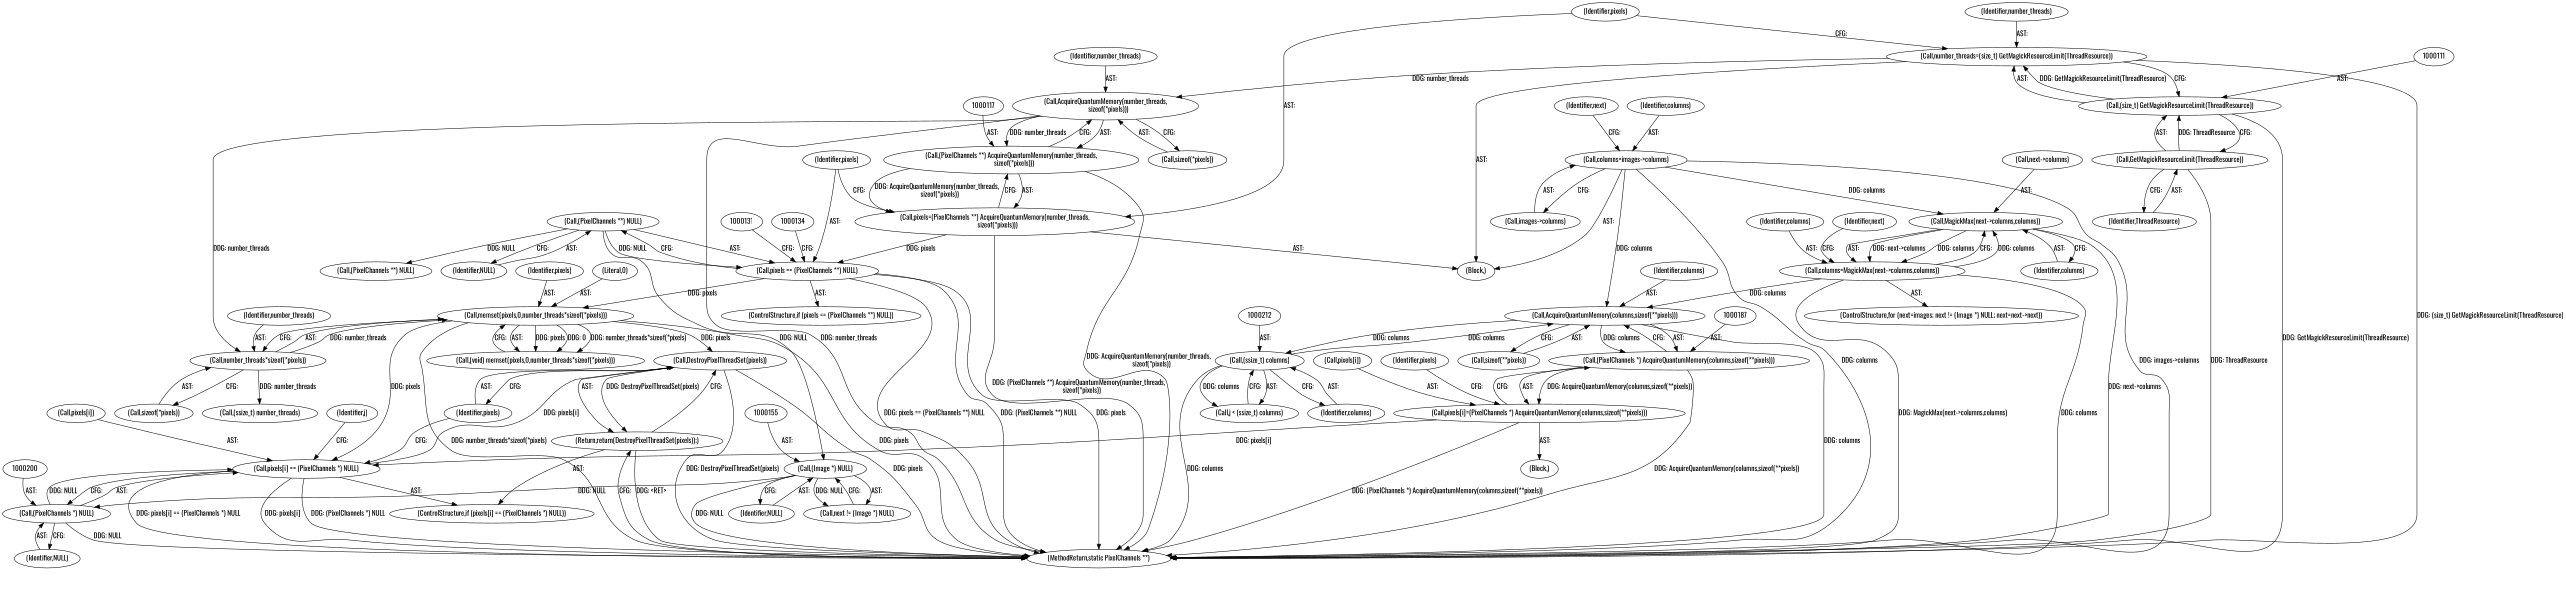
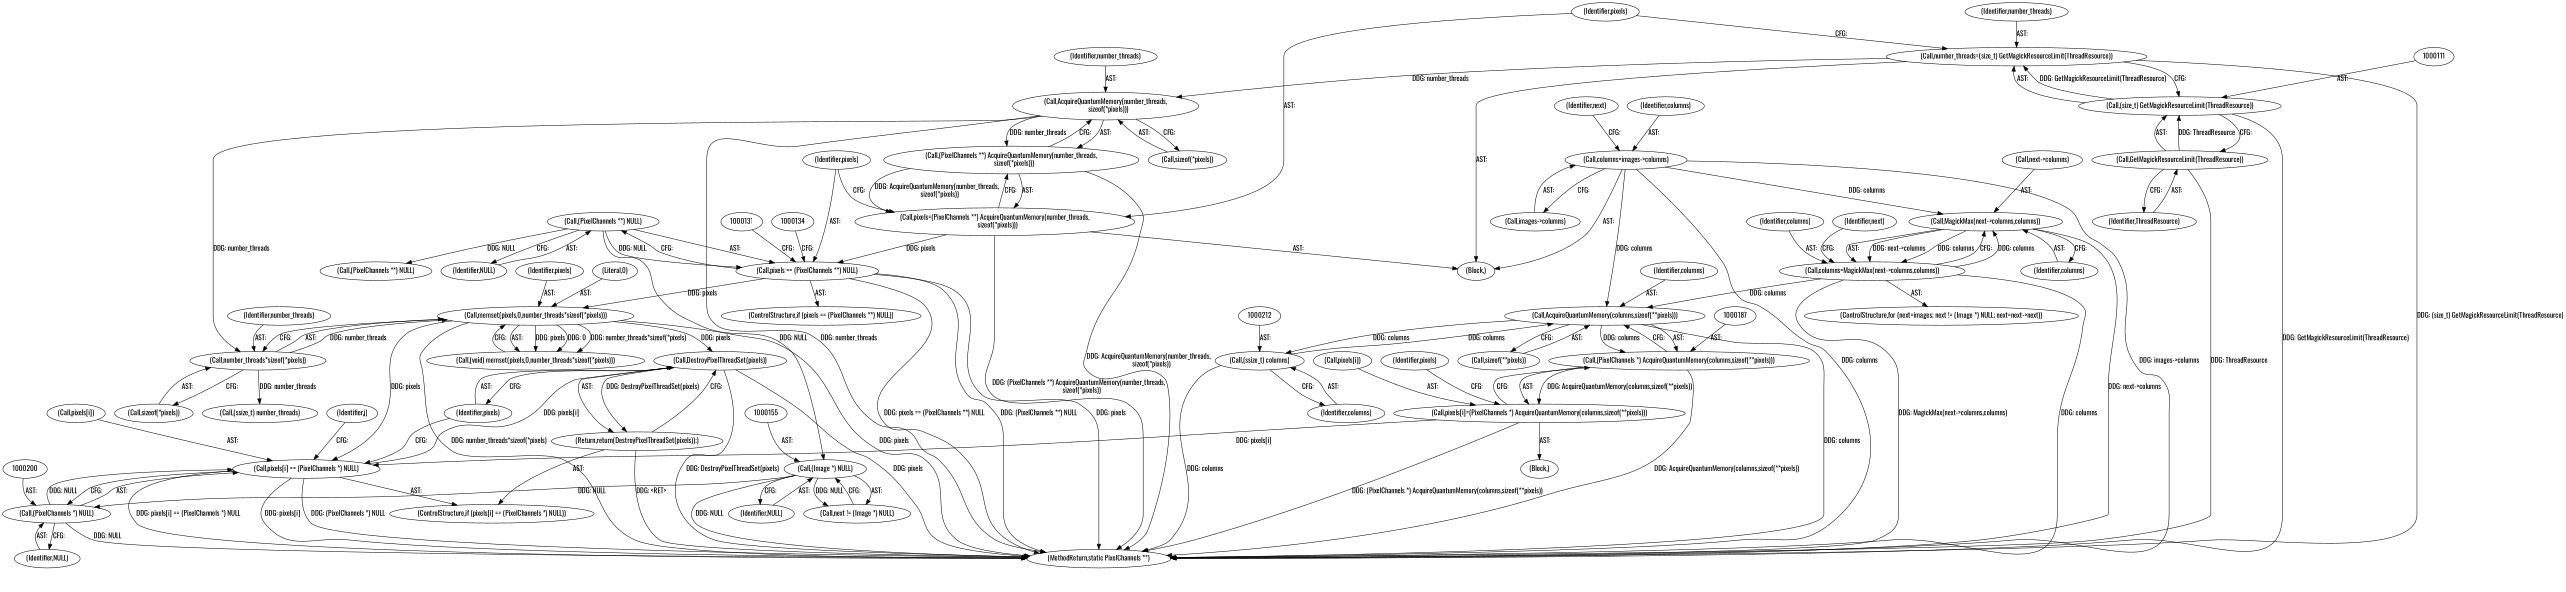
node "1000117": removed
node "(Call,j < (ssize_t) columns)": removed
edge "(MethodReturn,static PixelChannels **)" -> "(Return,return(DestroyPixelThreadSet(pixels));)": removed, label "CFG:"
